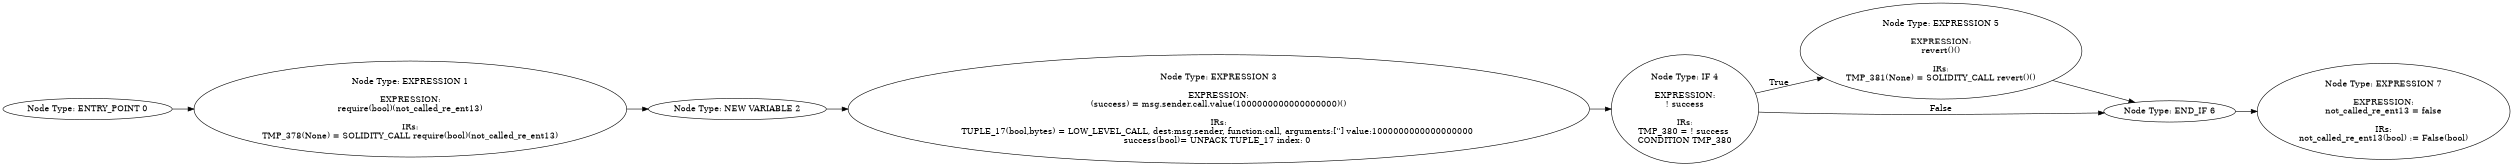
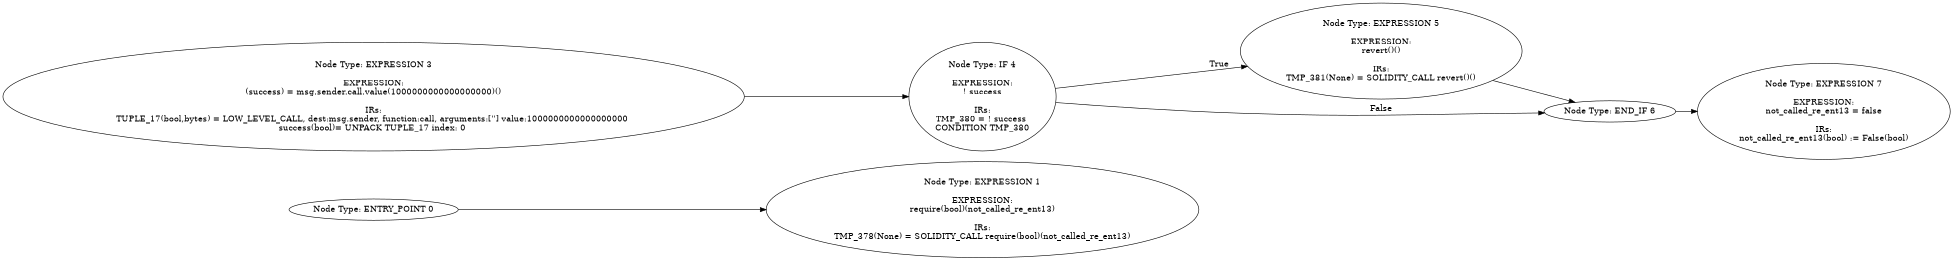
node "Node Type: NEW VARIABLE 2": removed
